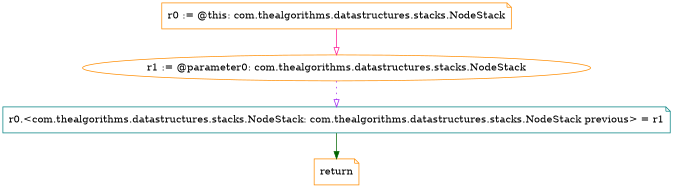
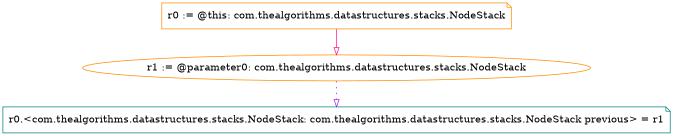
node "return": removed
